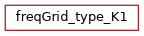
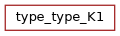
node "freqGrid_type_K1": label "freqGrid_type_K1" -> "type_type_K1"
